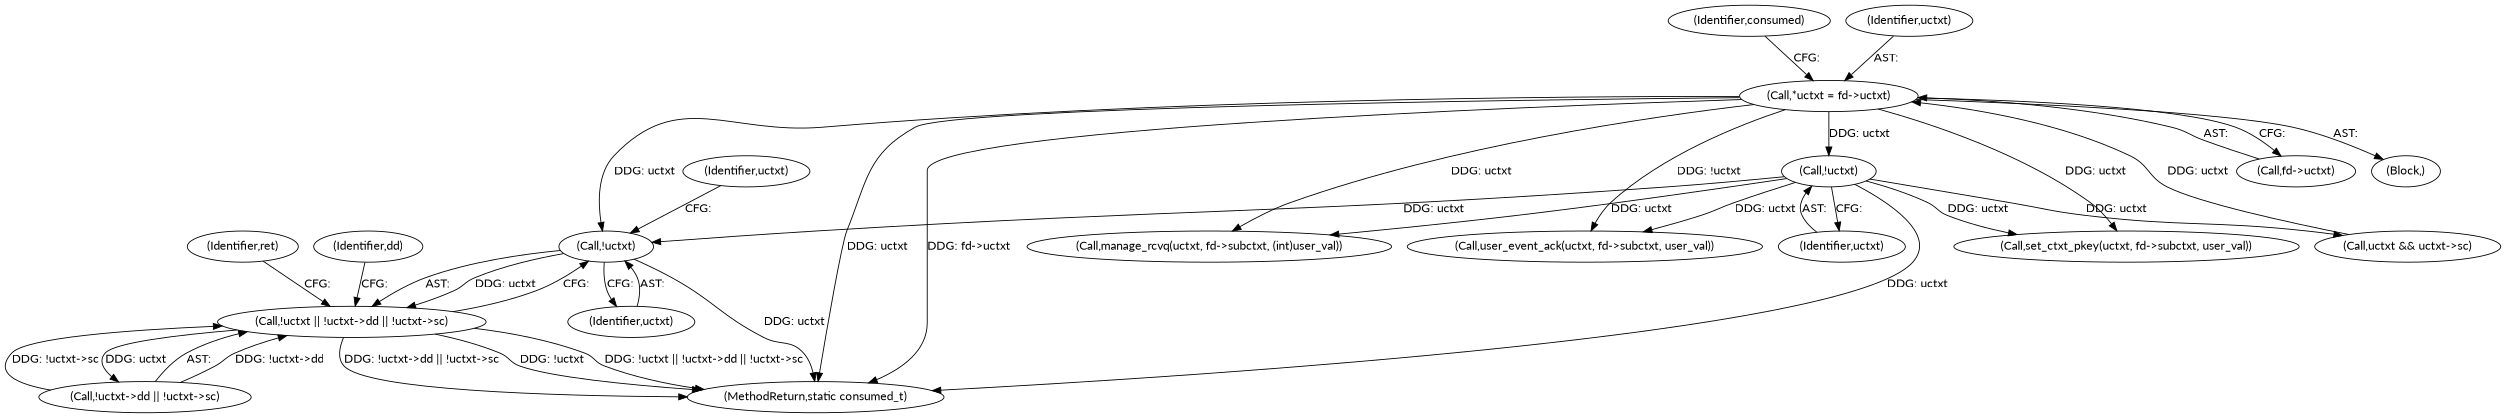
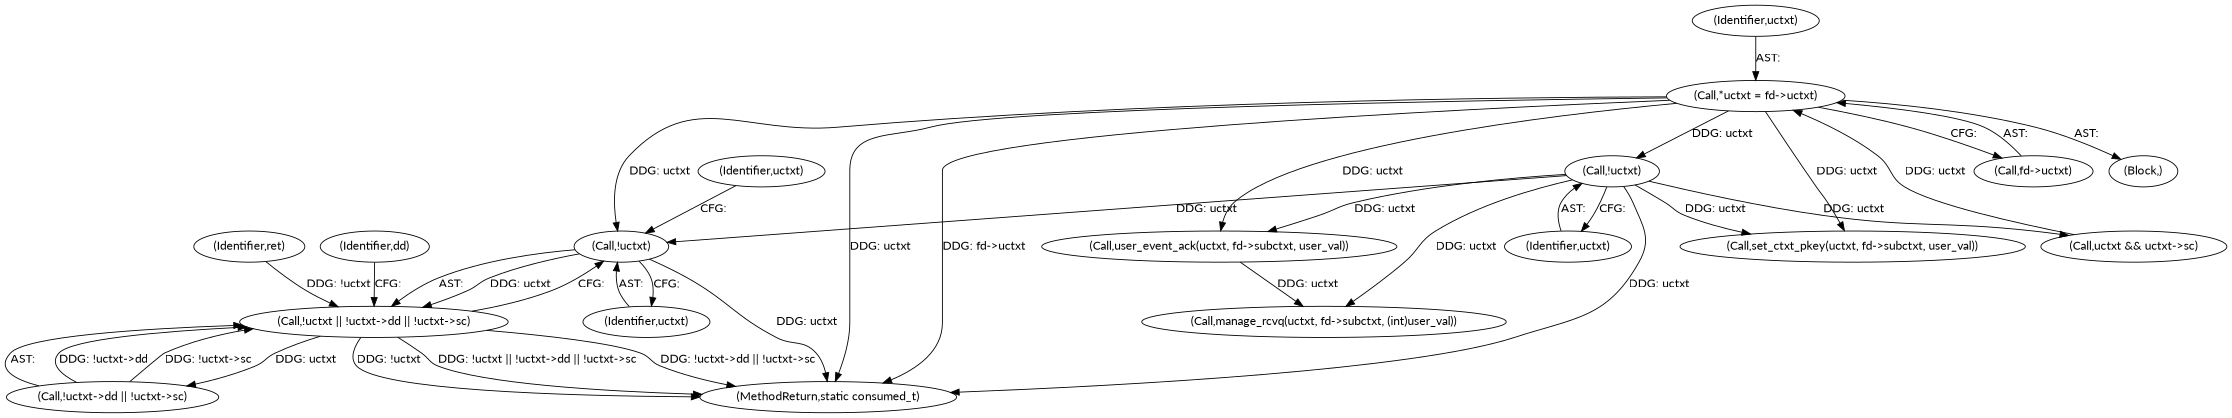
node "(Identifier,consumed)": removed
edge "(Call,*uctxt = fd->uctxt)" -> "(Call,manage_rcvq(uctxt, fd->subctxt, (int)user_val))": now "(Call,user_event_ack(uctxt, fd->subctxt, user_val))" -> "(Call,manage_rcvq(uctxt, fd->subctxt, (int)user_val))"
edge "(Call,*uctxt = fd->uctxt)" -> "(Call,user_event_ack(uctxt, fd->subctxt, user_val))": label "DDG: !uctxt" -> "DDG: uctxt"
edge "(Identifier,ret)" -> "(Call,!uctxt || !uctxt->dd || !uctxt->sc)": label "CFG: " -> "DDG: !uctxt"
